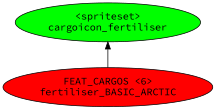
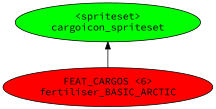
node "<spriteset> cargoicon_fertiliser": label "<spriteset> cargoicon_fertiliser" -> "<spriteset> cargoicon_spriteset"
